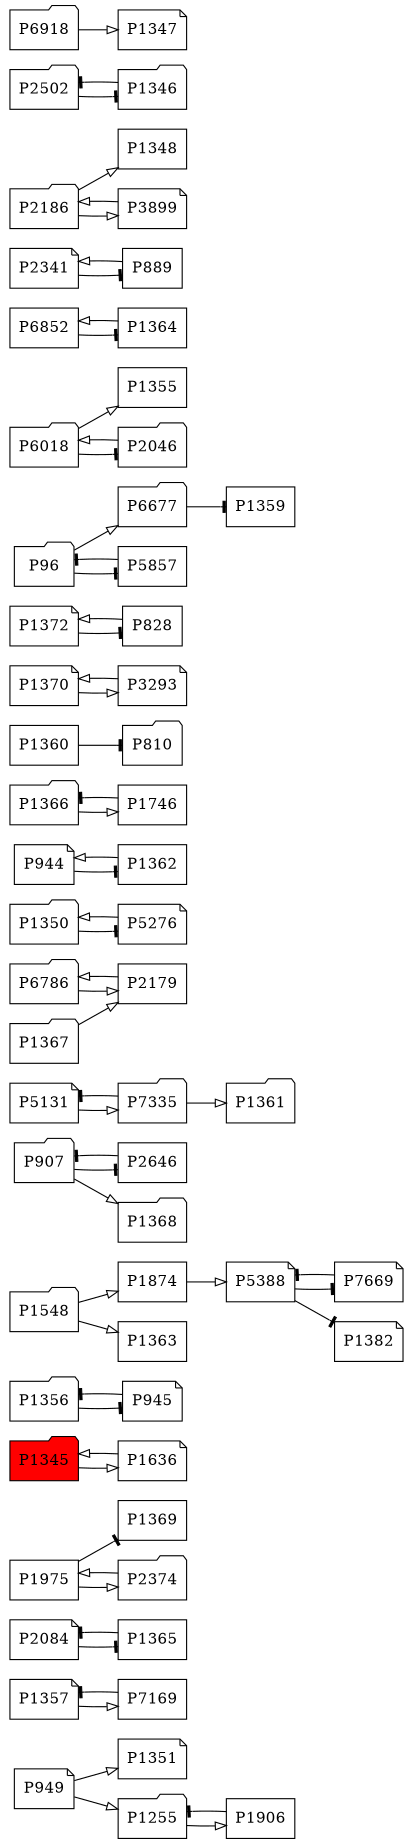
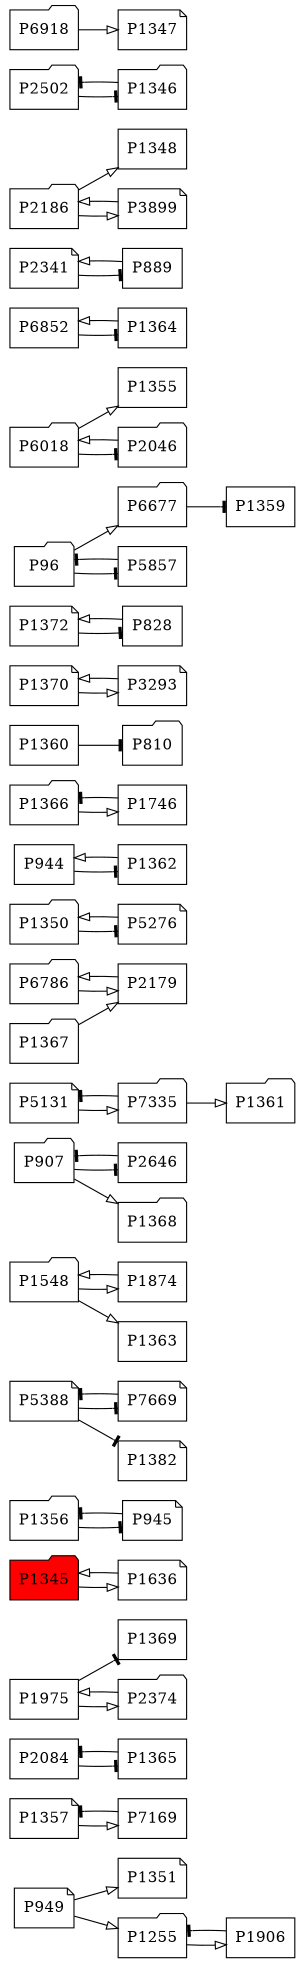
node "P944": shape note -> box
edge "P1874" -> "P5388": now "P1874" -> "P1548"
node "P2084": shape note -> box
